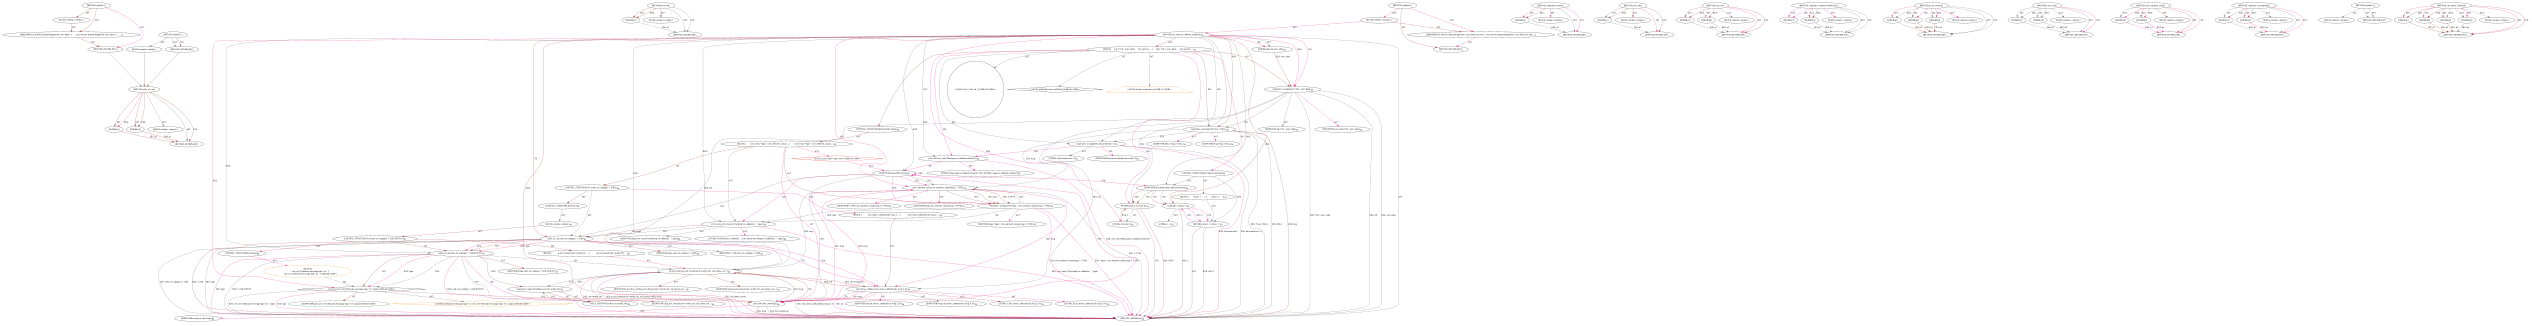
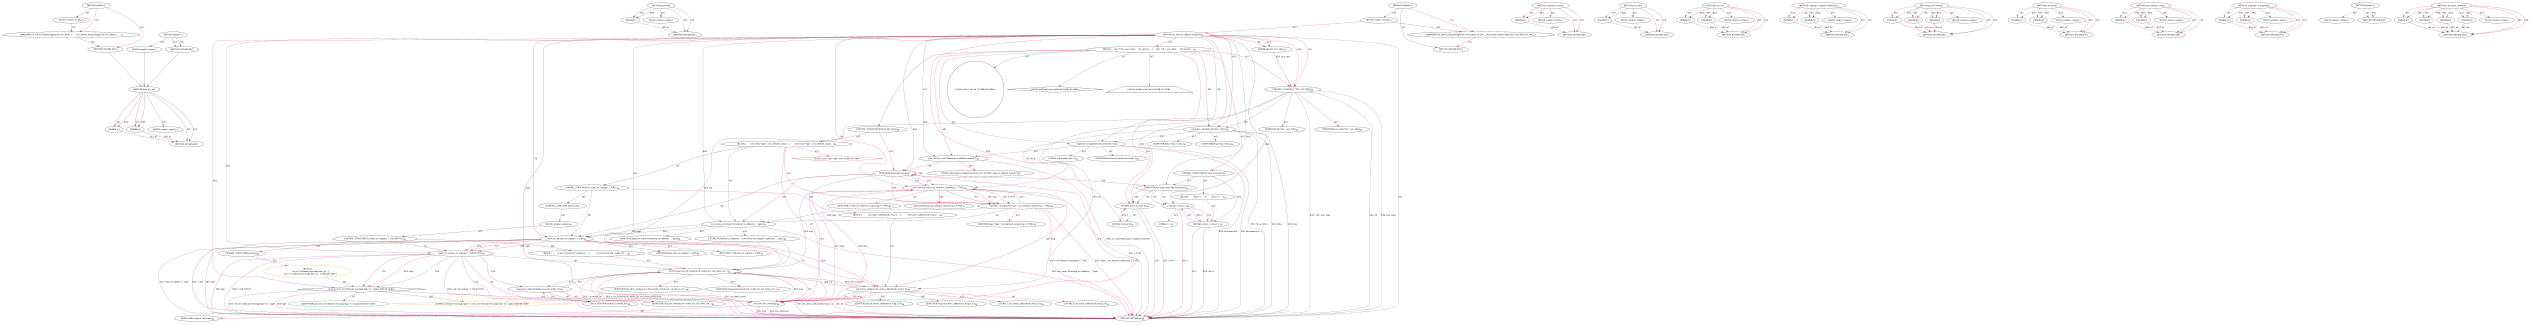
node "<(LOCAL,int disconnected: int)<SUB>27</SUB>>": color darkorange -> black
edge "<(LOCAL,const char* type: char*)<SUB>35</SUB>>" -> "(IDENTIFIER,msg,while (msg))": now "(CONTROL_STRUCTURE,WHILE,while (msg))" -> "(IDENTIFIER,msg,while (msg))"
node "(IDENTIFIER,type,safe_str_eq(type, T_CIB_NOTIFY))": removed
